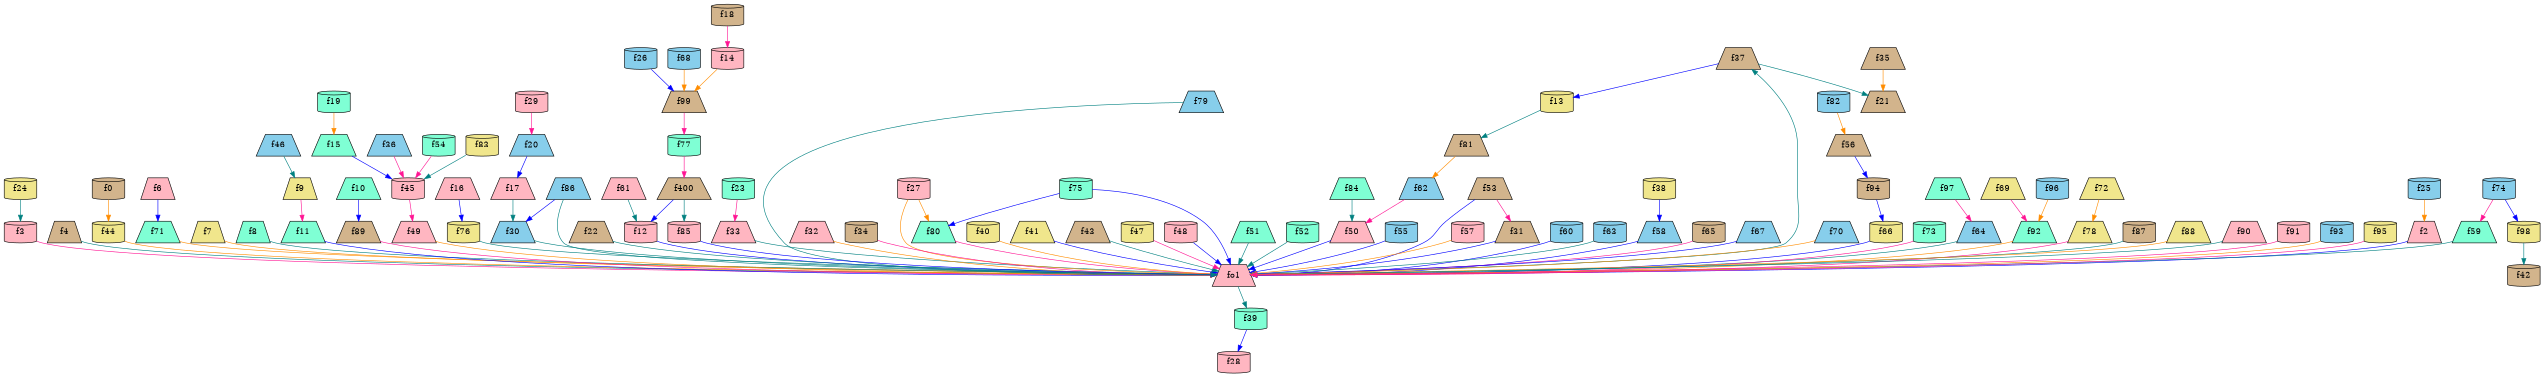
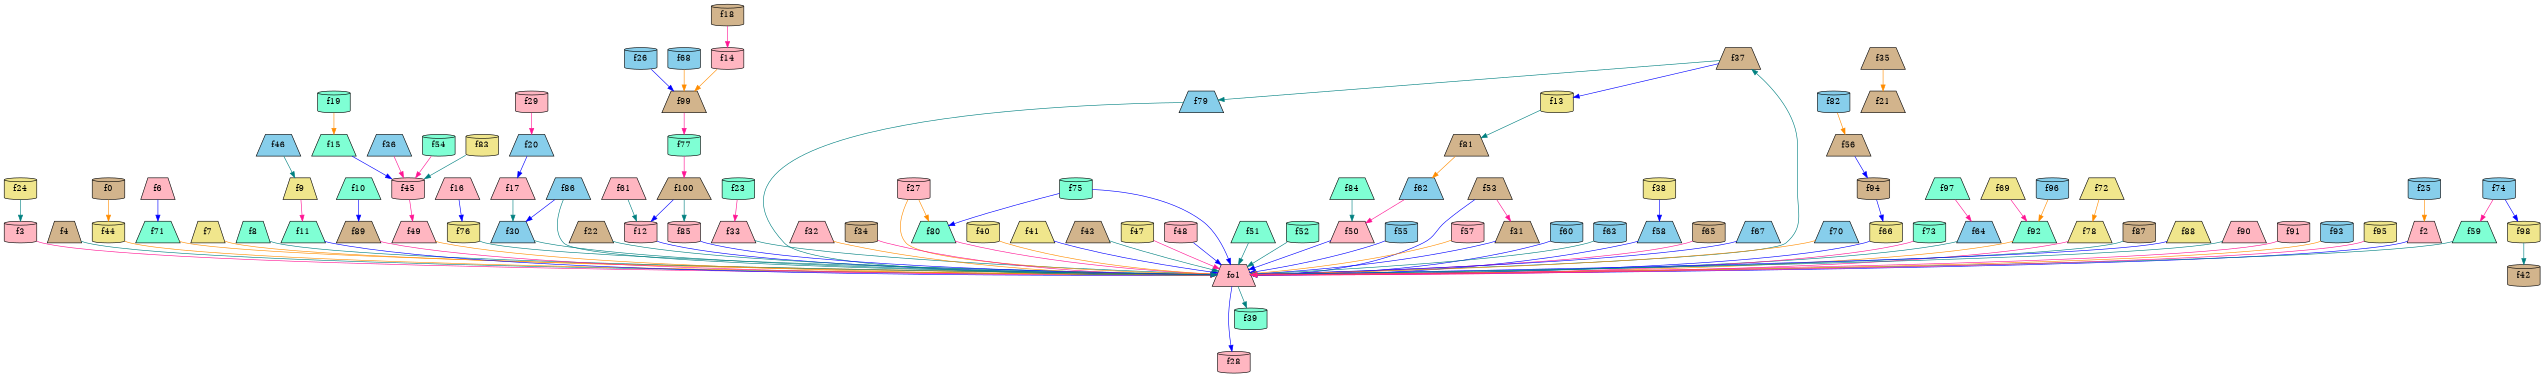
edge "f37" -> "f21": now "f37" -> "f79"
node "f400": label "f400" -> "f100"
edge "f88" -> "fo1": color darkorange -> blue
edge "f39" -> "f28": now "fo1" -> "f28"
